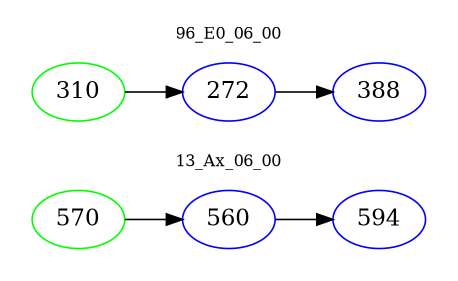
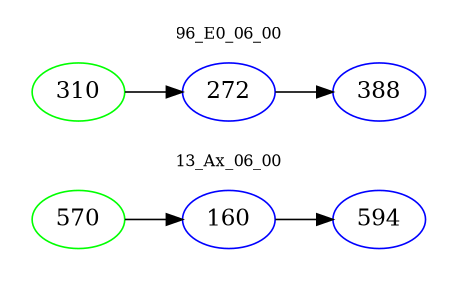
node "560": label "560" -> "160"
